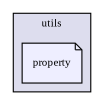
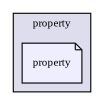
cluster "utils": label "utils" -> "property"
